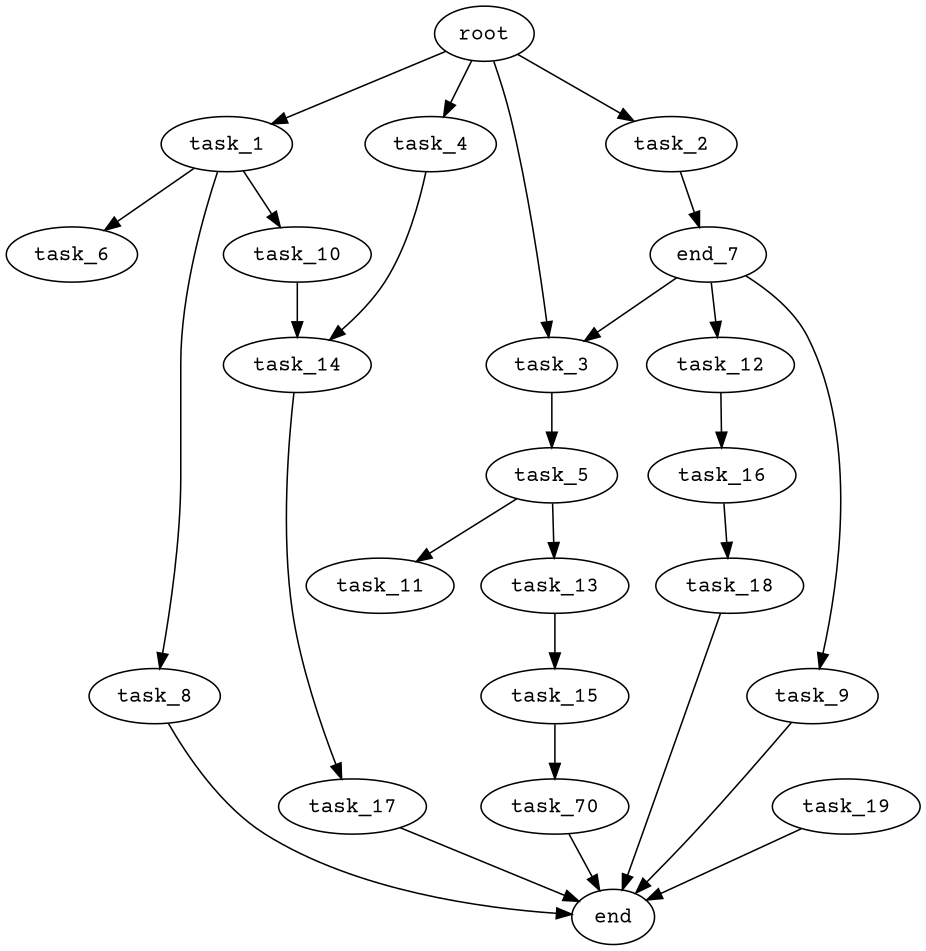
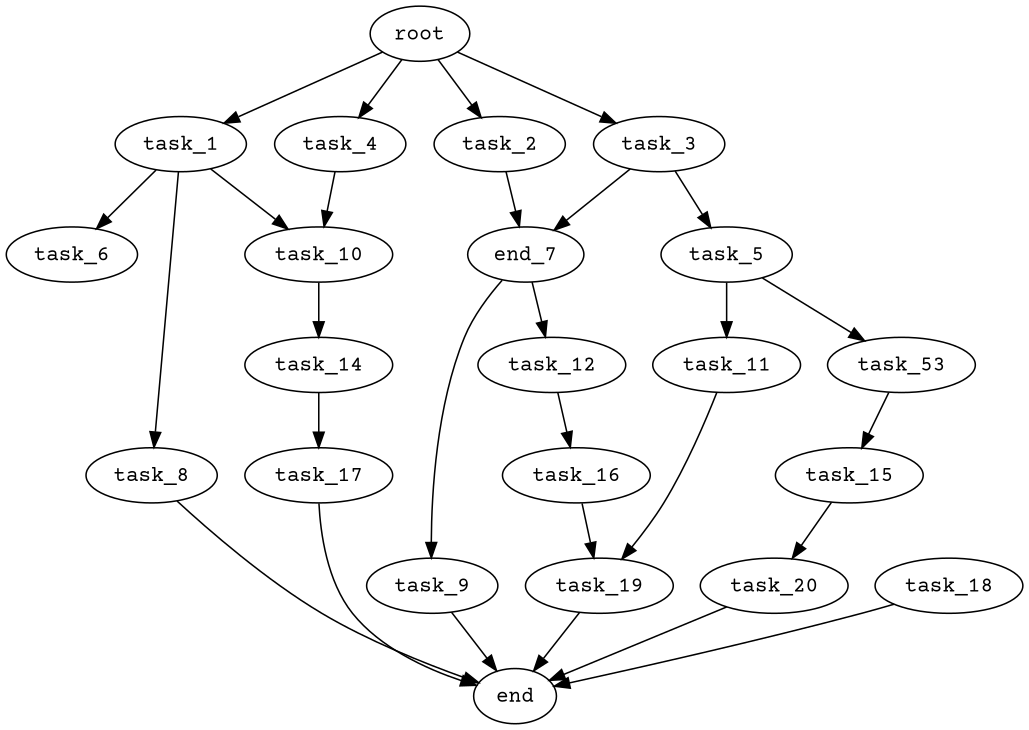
edge "task_4" -> "task_14": now "task_4" -> "task_10"
edge "end_7" -> "task_3": reversed
edge "task_11" -> "task_19": added
edge "task_16" -> "task_18": now "task_16" -> "task_19"
node "task_13": label "task_13" -> "task_53"
node "task_70": label "task_70" -> "task_20"
